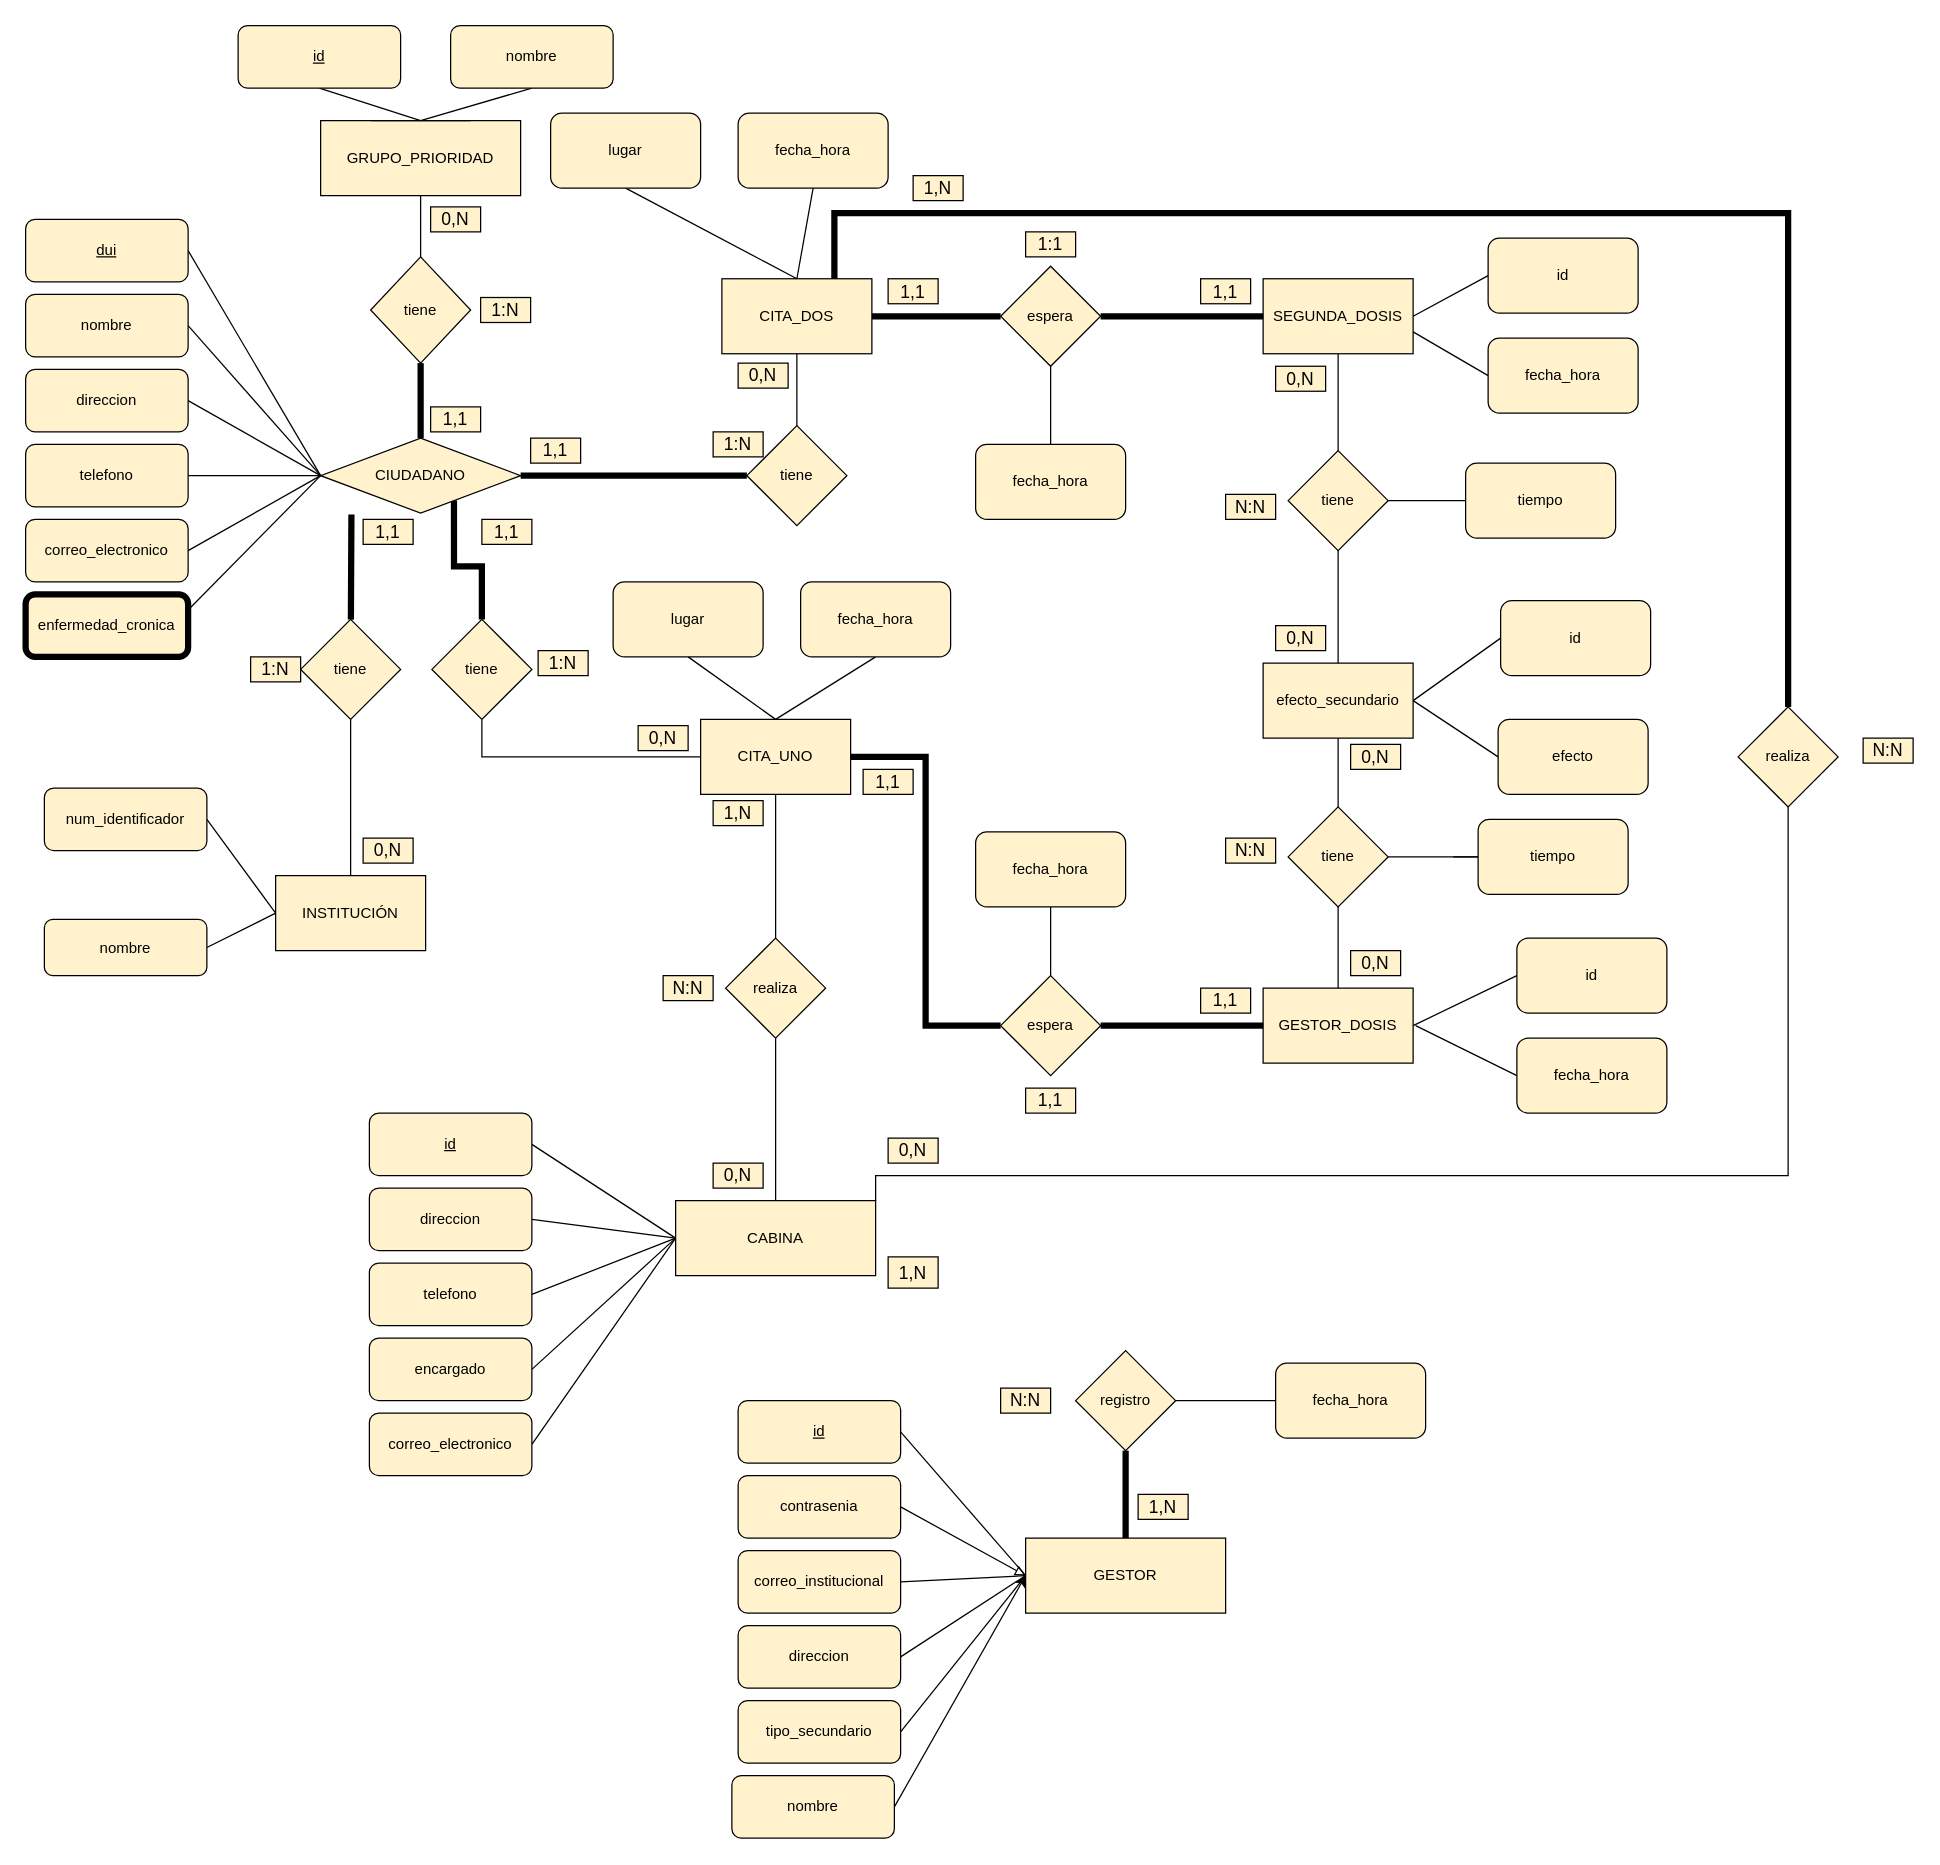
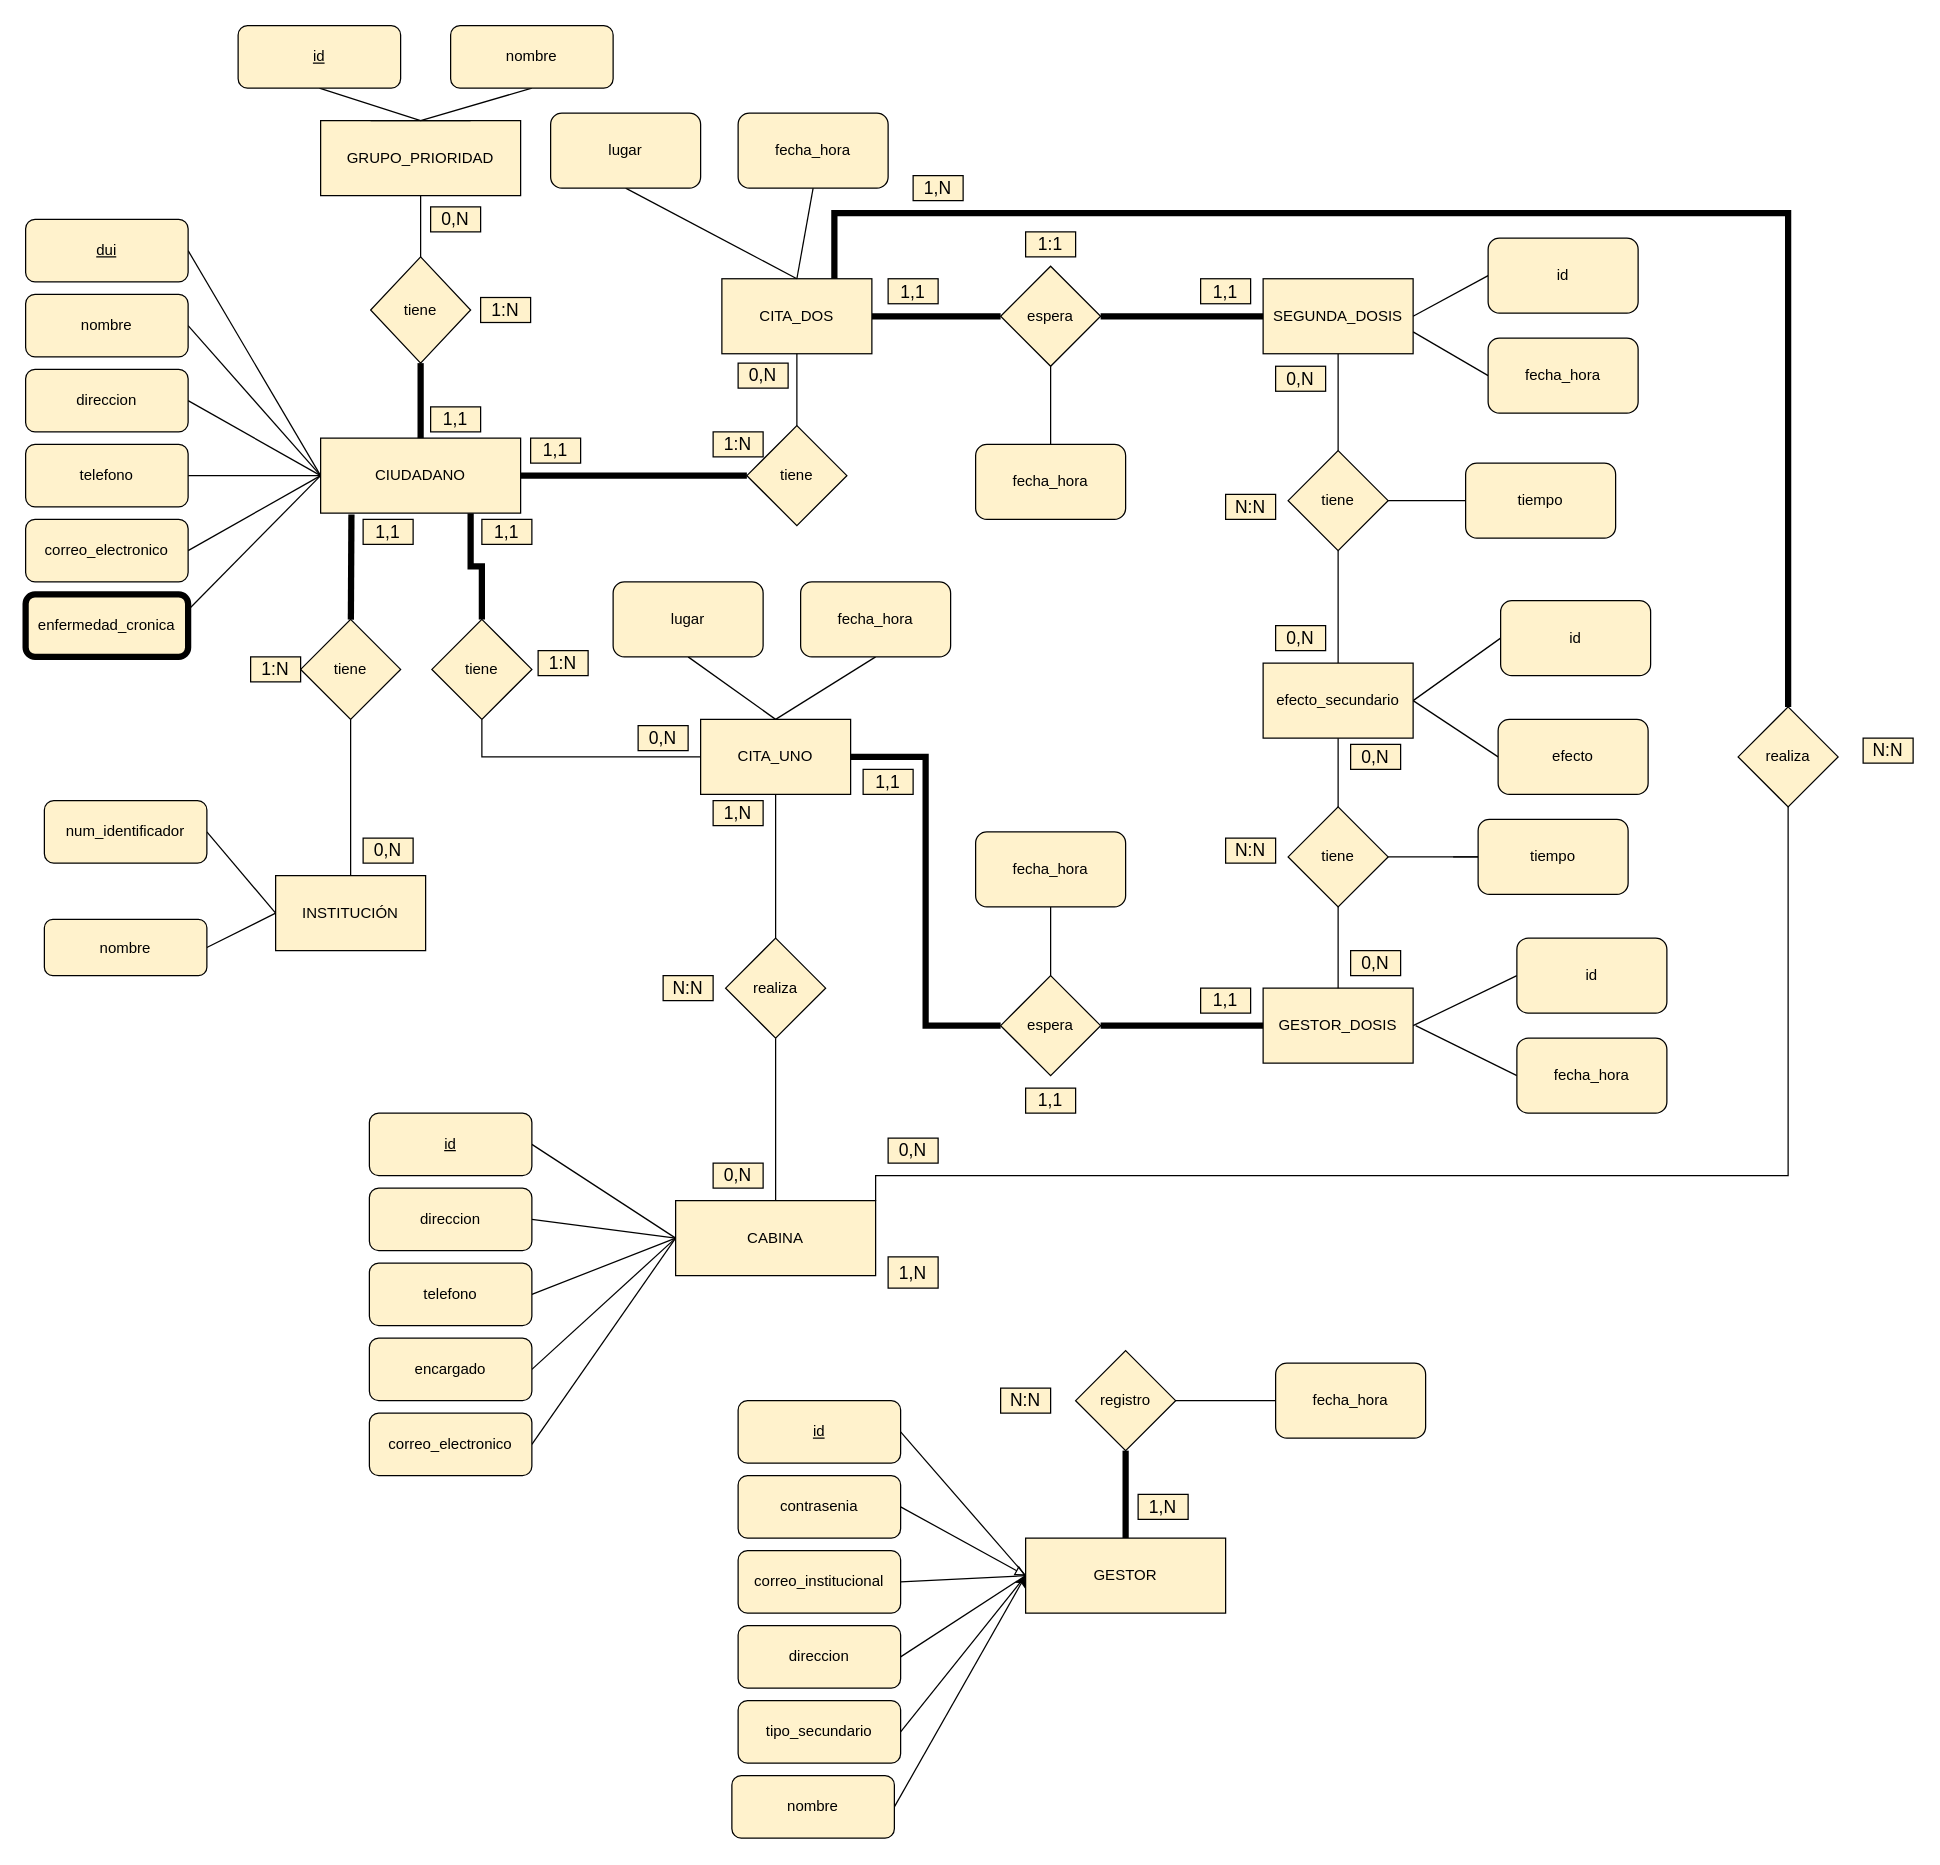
node "CIUDADANO": shape diamond -> rectangle
node "num_identificador": moved (126, 819) -> (126, 832)
